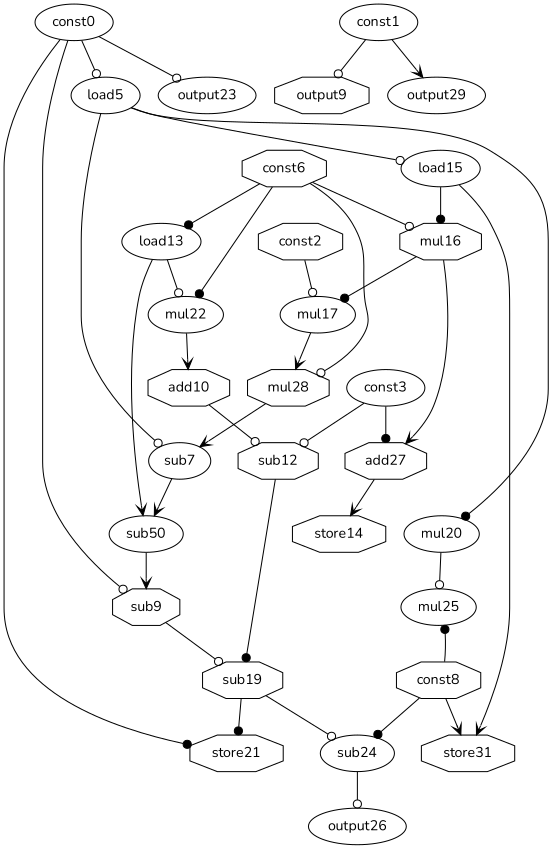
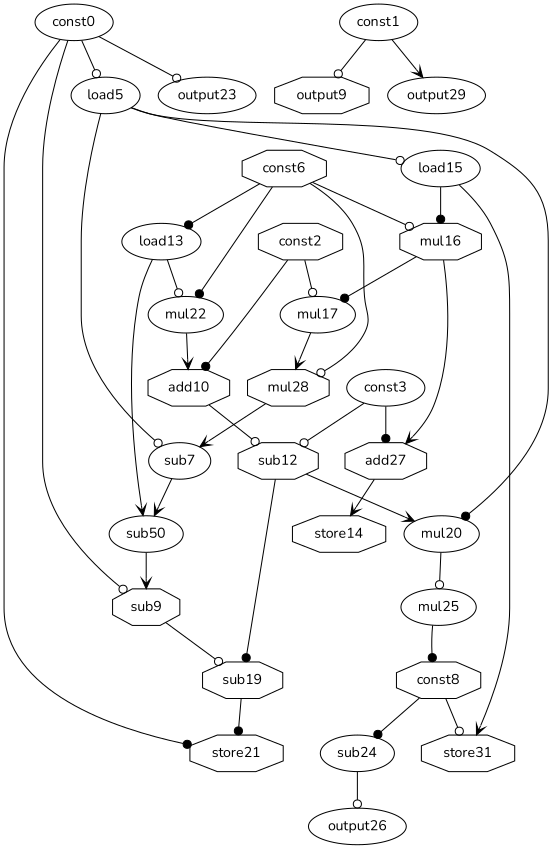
edge "const2" -> "add10": added
edge "sub12" -> "mul20": added
edge "const8" -> "mul25": reversed
edge "const8" -> "store31": arrowhead vee -> odot
edge "sub19" -> "sub24": removed
